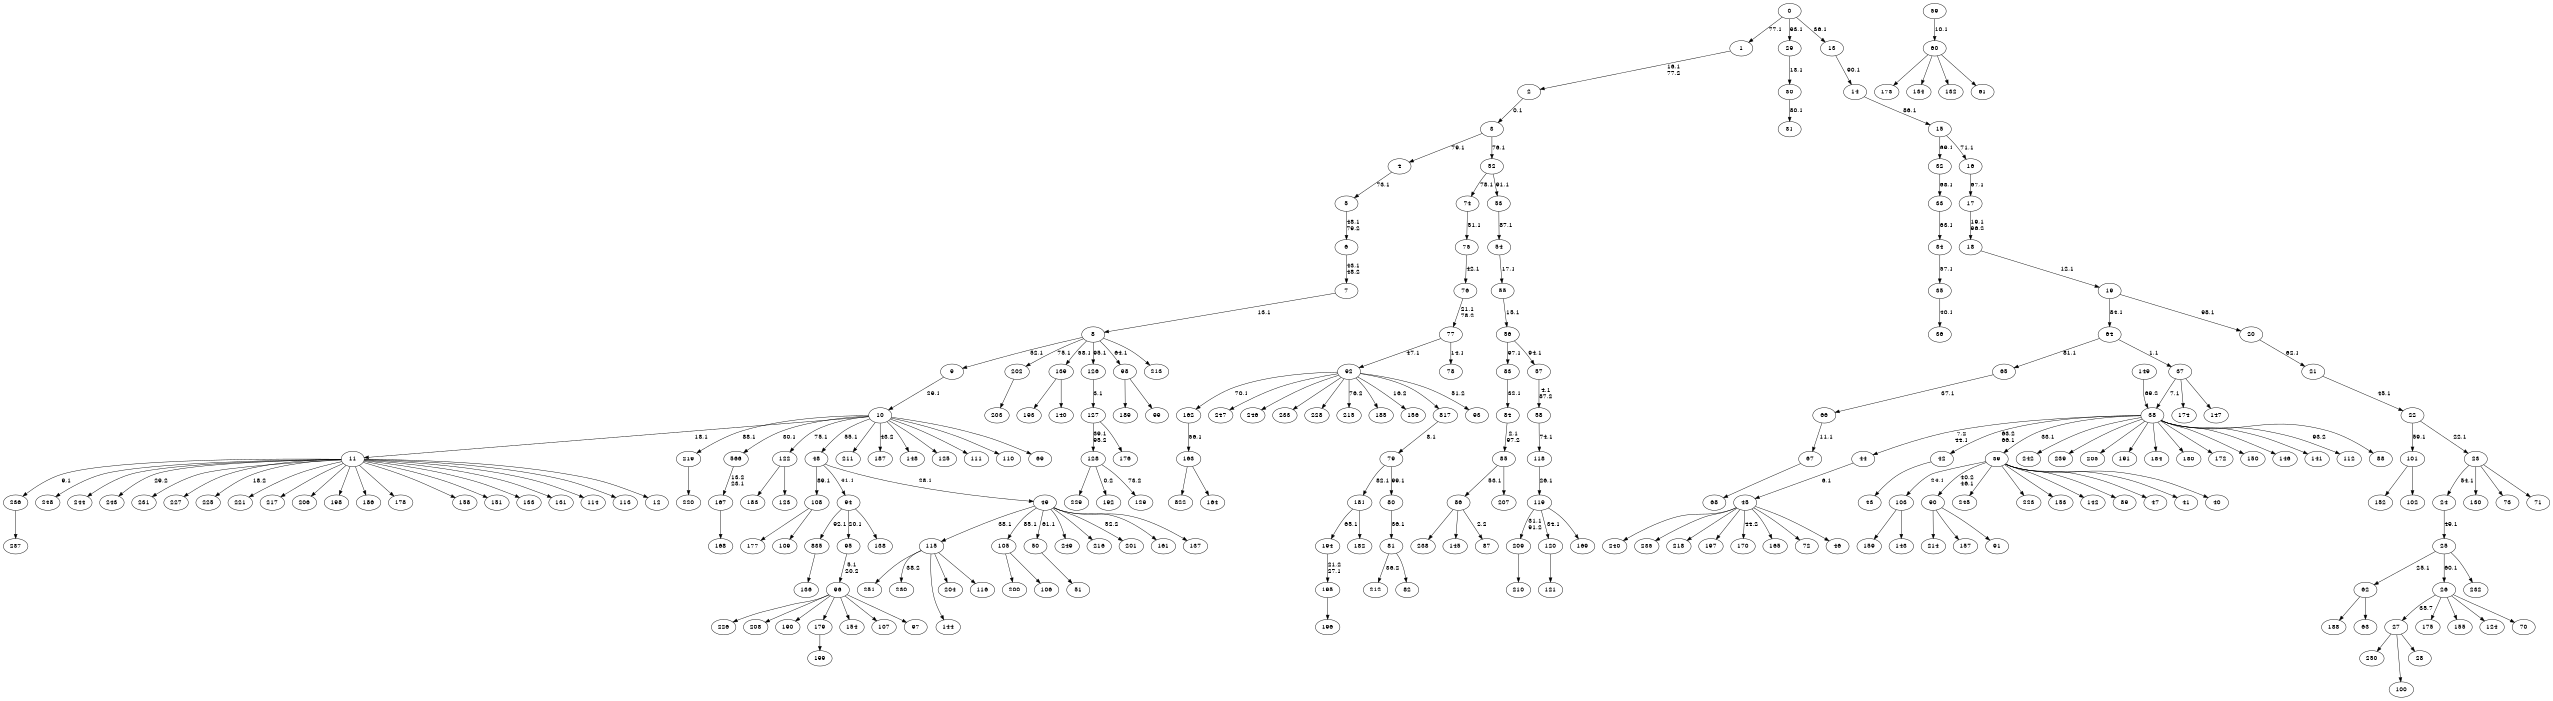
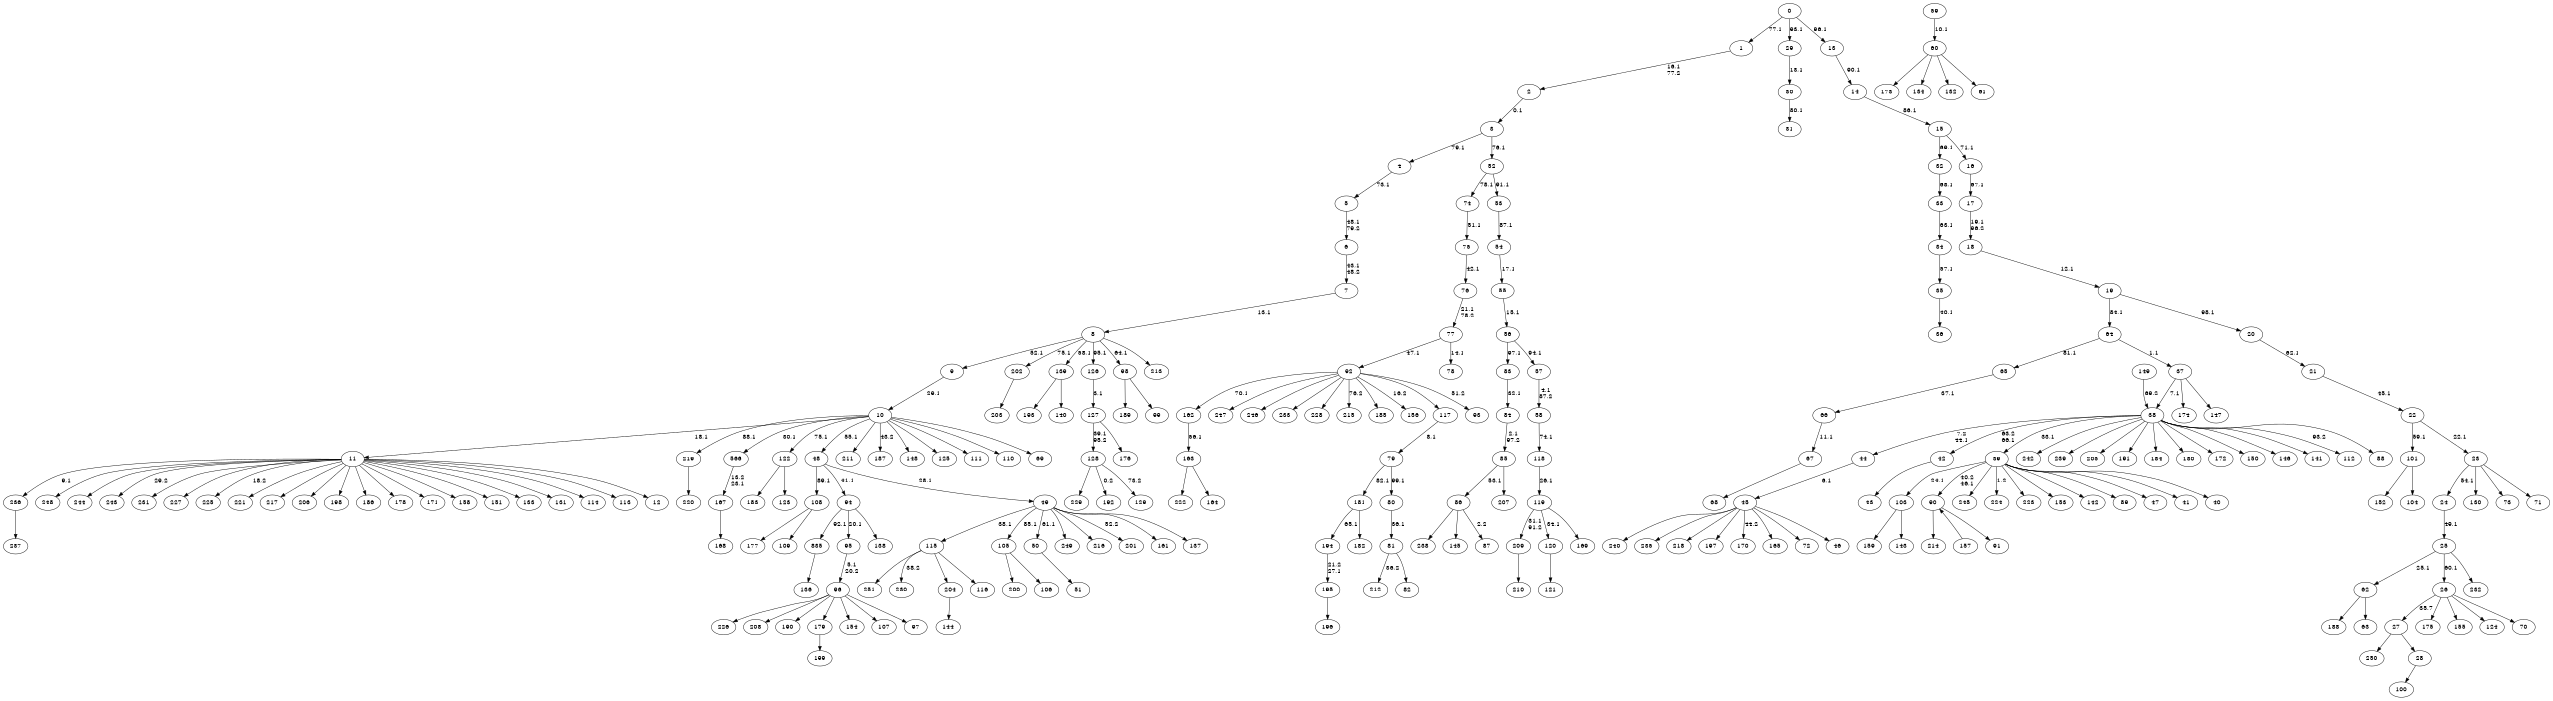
edge "0" -> "13": label "36,1" -> "96,1"
node "817": label "817" -> "117"
node "171": added
node "822": label "822" -> "222"
node "224": added
node "102": label "102" -> "104"
edge "90" -> "157": reversed
edge "115" -> "144": now "204" -> "144"
edge "27" -> "100": now "28" -> "100"
